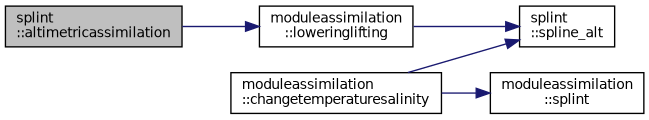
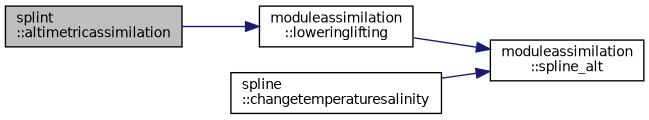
node "splint ::spline_alt": label "splint ::spline_alt" -> "moduleassimilation ::spline_alt"
node "moduleassimilation ::changetemperaturesalinity": label "moduleassimilation ::changetemperaturesalinity" -> "spline ::changetemperaturesalinity"
node "moduleassimilation ::splint": removed
